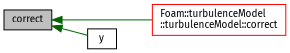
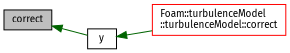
edge "Foam::turbulenceModel ::turbulenceModel::correct" -> "correct": now "Foam::turbulenceModel ::turbulenceModel::correct" -> "y"
